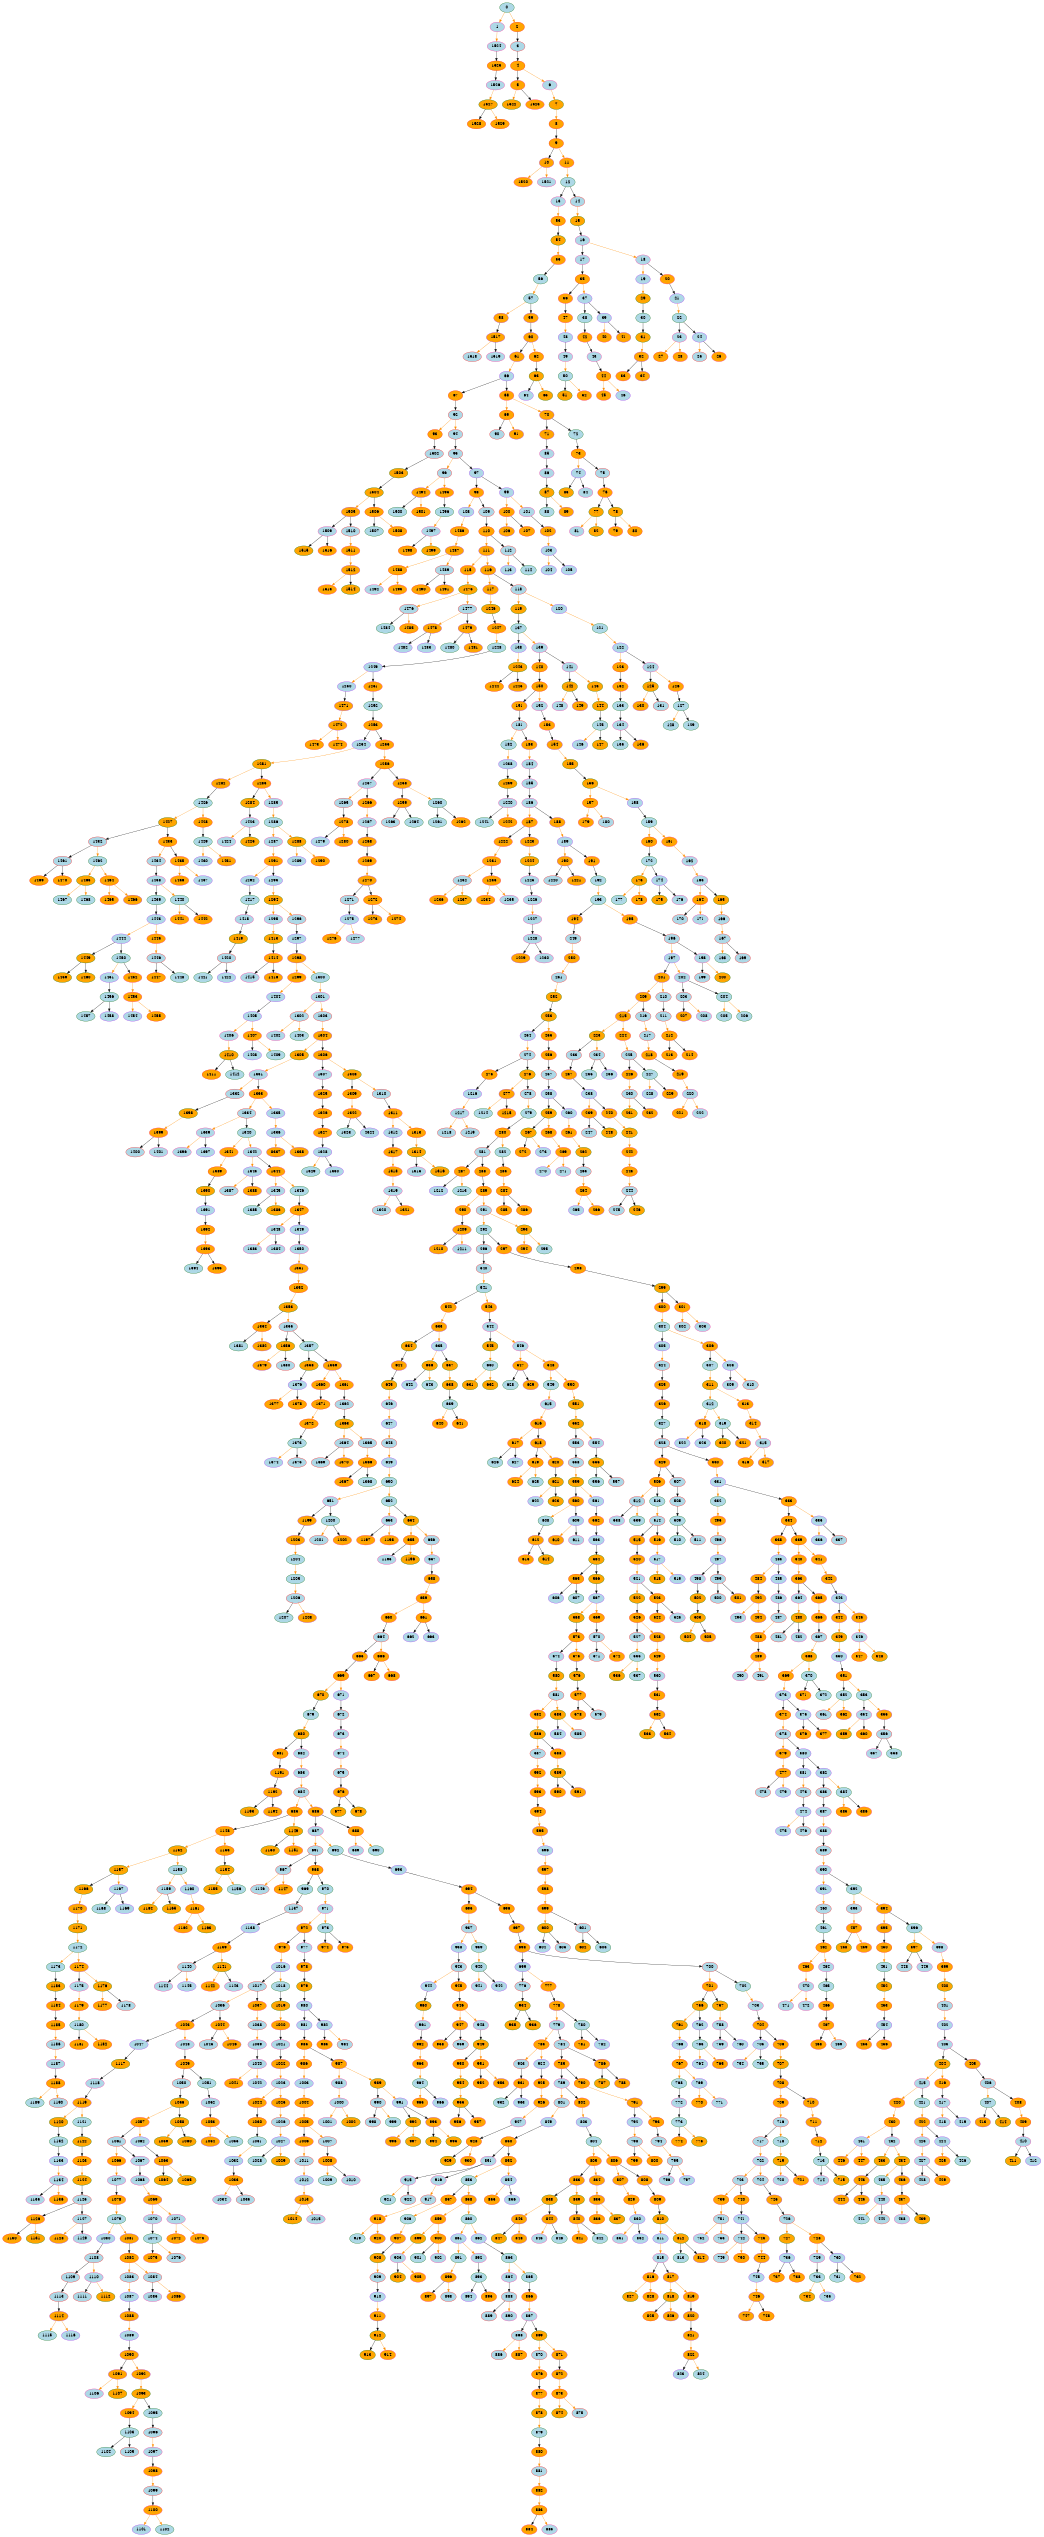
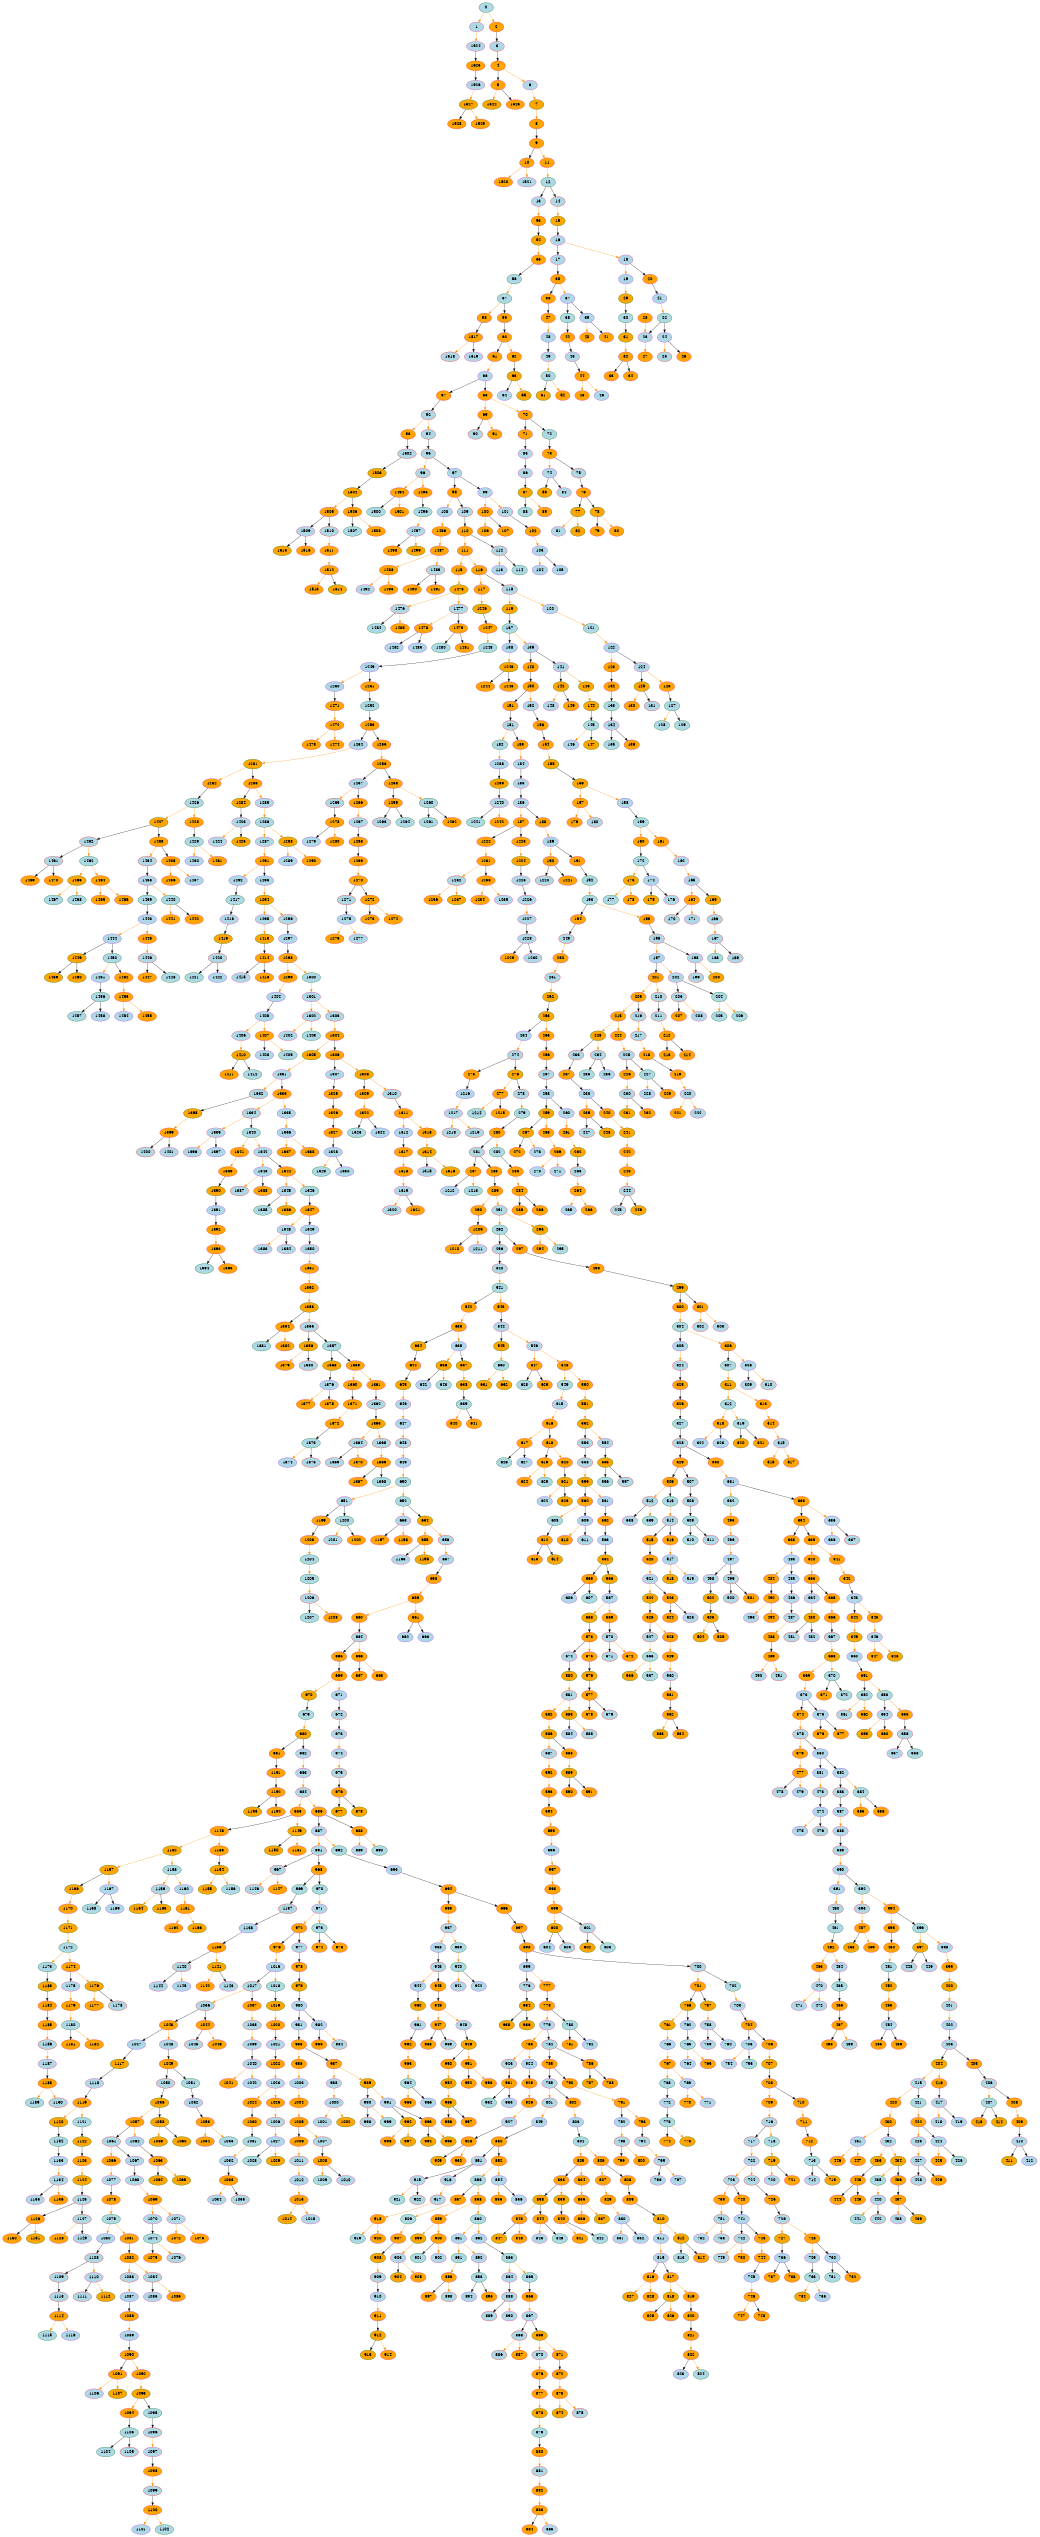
edge "23" -> "28": reversed
node "4324": label "4324" -> "1324"
node "8337": label "8337" -> "1337"
